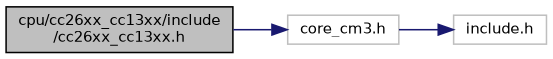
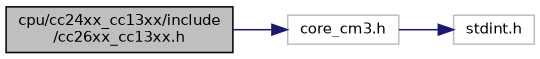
node "cpu/cc26xx_cc13xx/include /cc26xx_cc13xx.h": label "cpu/cc26xx_cc13xx/include /cc26xx_cc13xx.h" -> "cpu/cc24xx_cc13xx/include /cc26xx_cc13xx.h"
node "include.h": label "include.h" -> "stdint.h"
